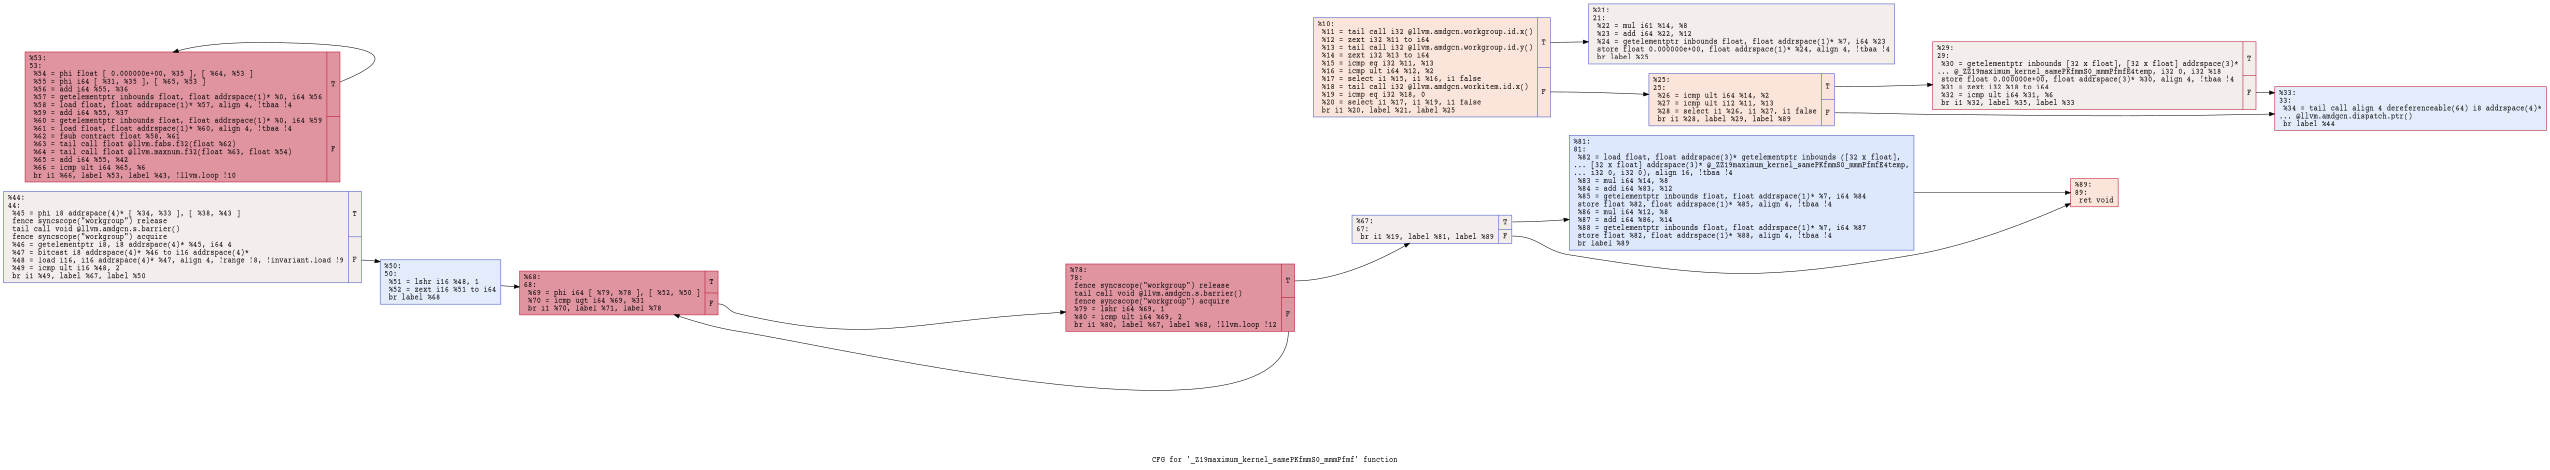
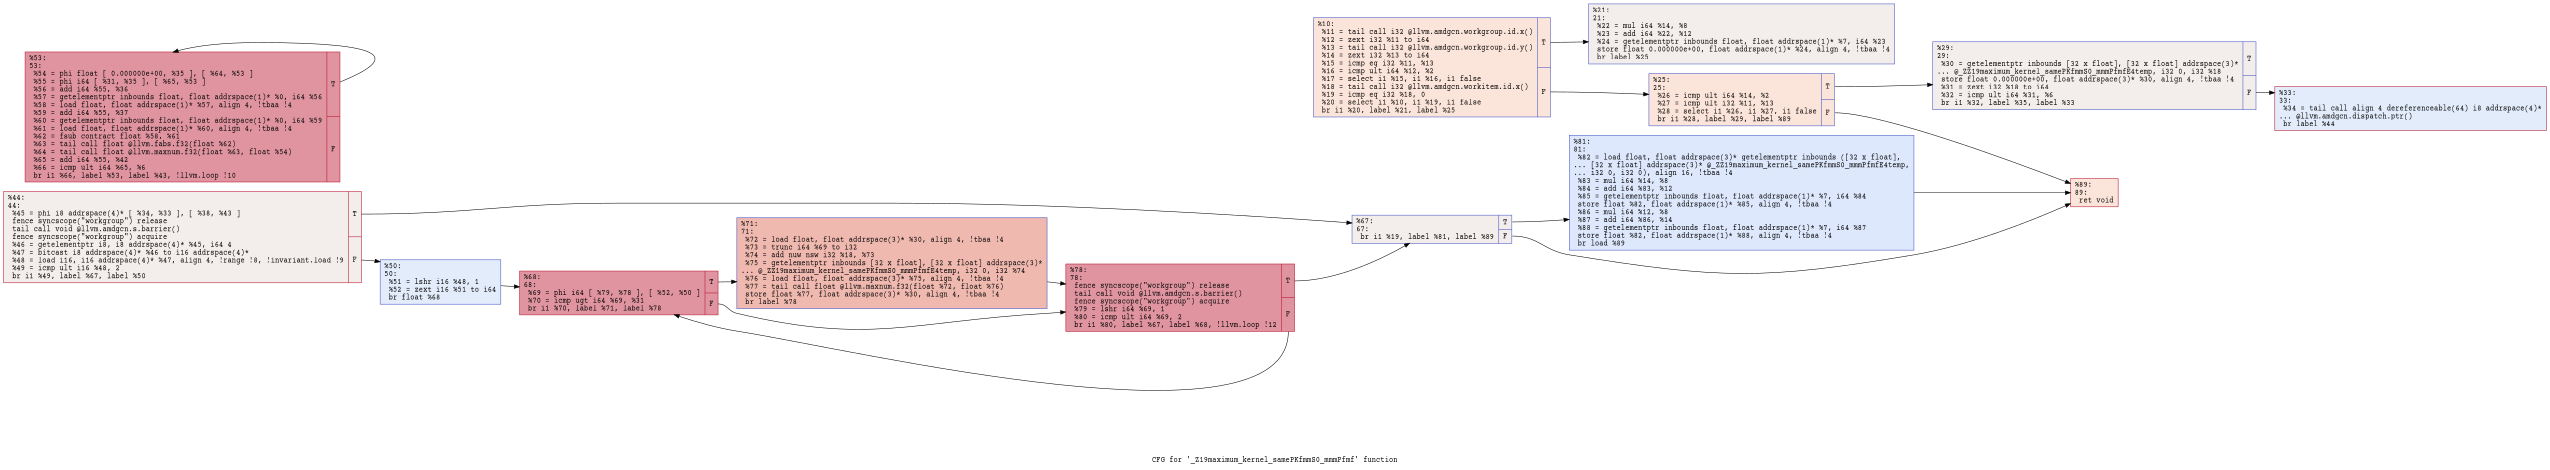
node "%21:": text "%22 = mul i61 %14, %8" -> "%22 = mul i64 %14, %8"
node "%29:": color #b70d28ff -> #3d50c3ff
node "%10:": text "%20 = select i1 %17, i1 %19, i1 false" -> "%20 = select i1 %10, i1 %19, i1 false"
node "%25:": text "%27 = icmp ult i12 %11, %13" -> "%27 = icmp ult i32 %11, %13"
edge "%25:" -> "%33:": now "%25:" -> "%89:"
edge "%44:" -> "%67:": added
node "%44:": color #3d50c3ff -> #b70d28ff
node "%81:": text "br label %89" -> "br load %89"
node "%71:": added
node "%50:": text "br label %68" -> "br float %68"
